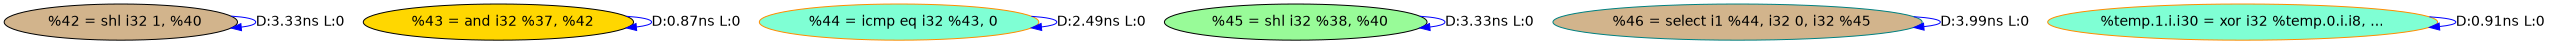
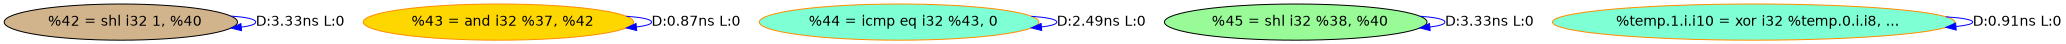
node "%43 = and i32 %37, %42": color black -> darkorange
node "%46 = select i1 %44, i32 0, i32 %45": removed
node "%temp.1.i.i30 = xor i32 %temp.0.i.i8, ...": label "%temp.1.i.i30 = xor i32 %temp.0.i.i8, ..." -> "%temp.1.i.i10 = xor i32 %temp.0.i.i8, ..."
